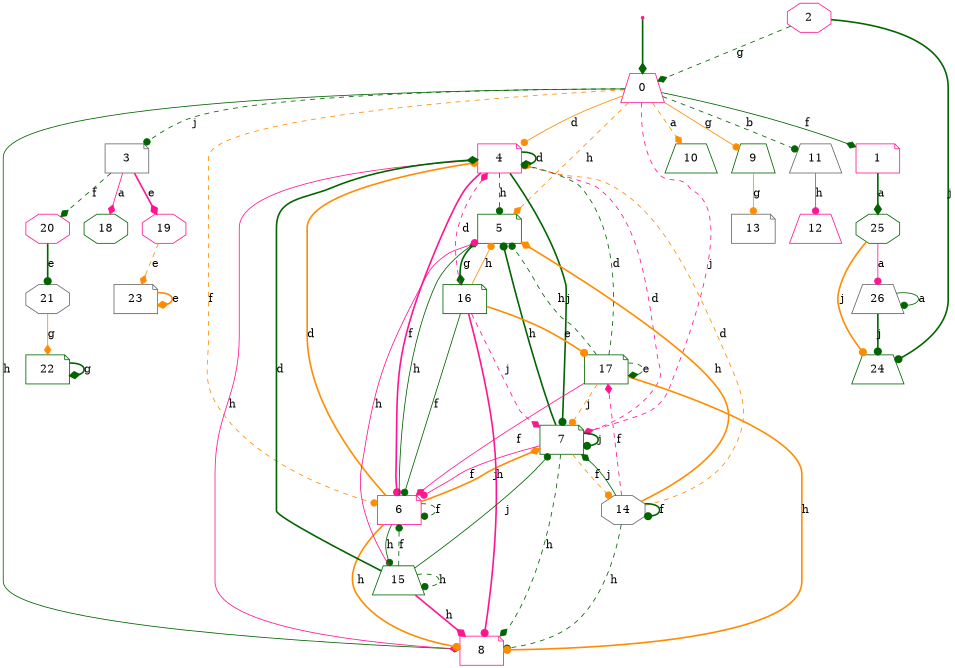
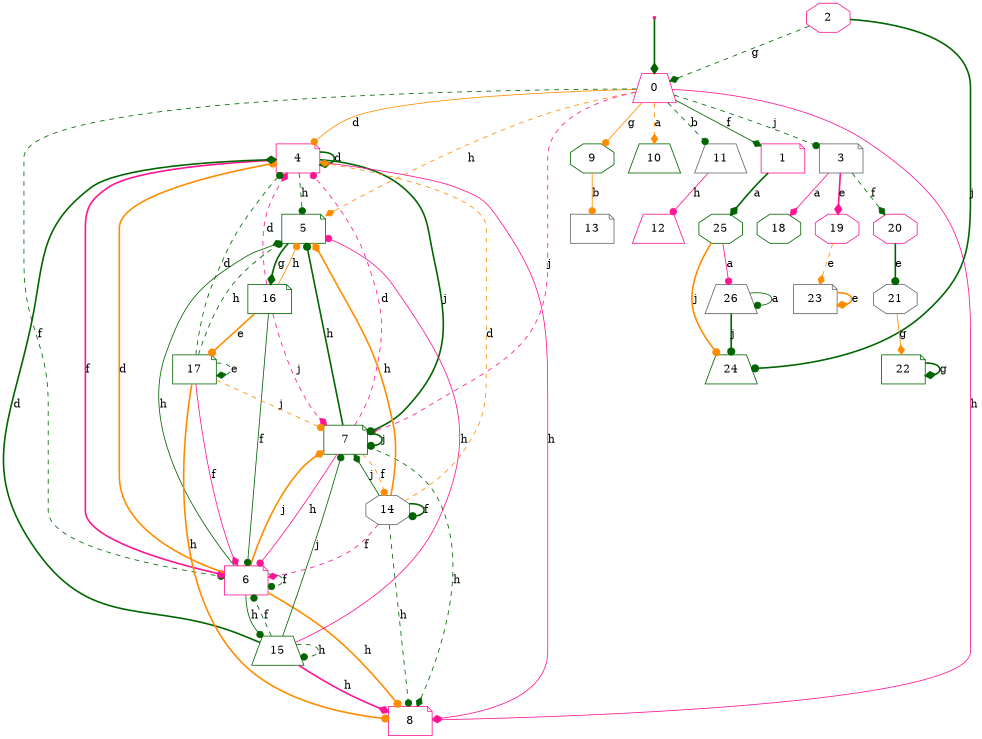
node "9": shape trapezium -> octagon
edge "0" -> "6": color darkorange -> darkgreen
edge "9" -> "13": label "g" -> "b"
edge "0" -> "8": color darkgreen -> deeppink
edge "14" -> "17": now "14" -> "6"
edge "7" -> "6": label "f" -> "h"
edge "16" -> "8": removed, label "h"
